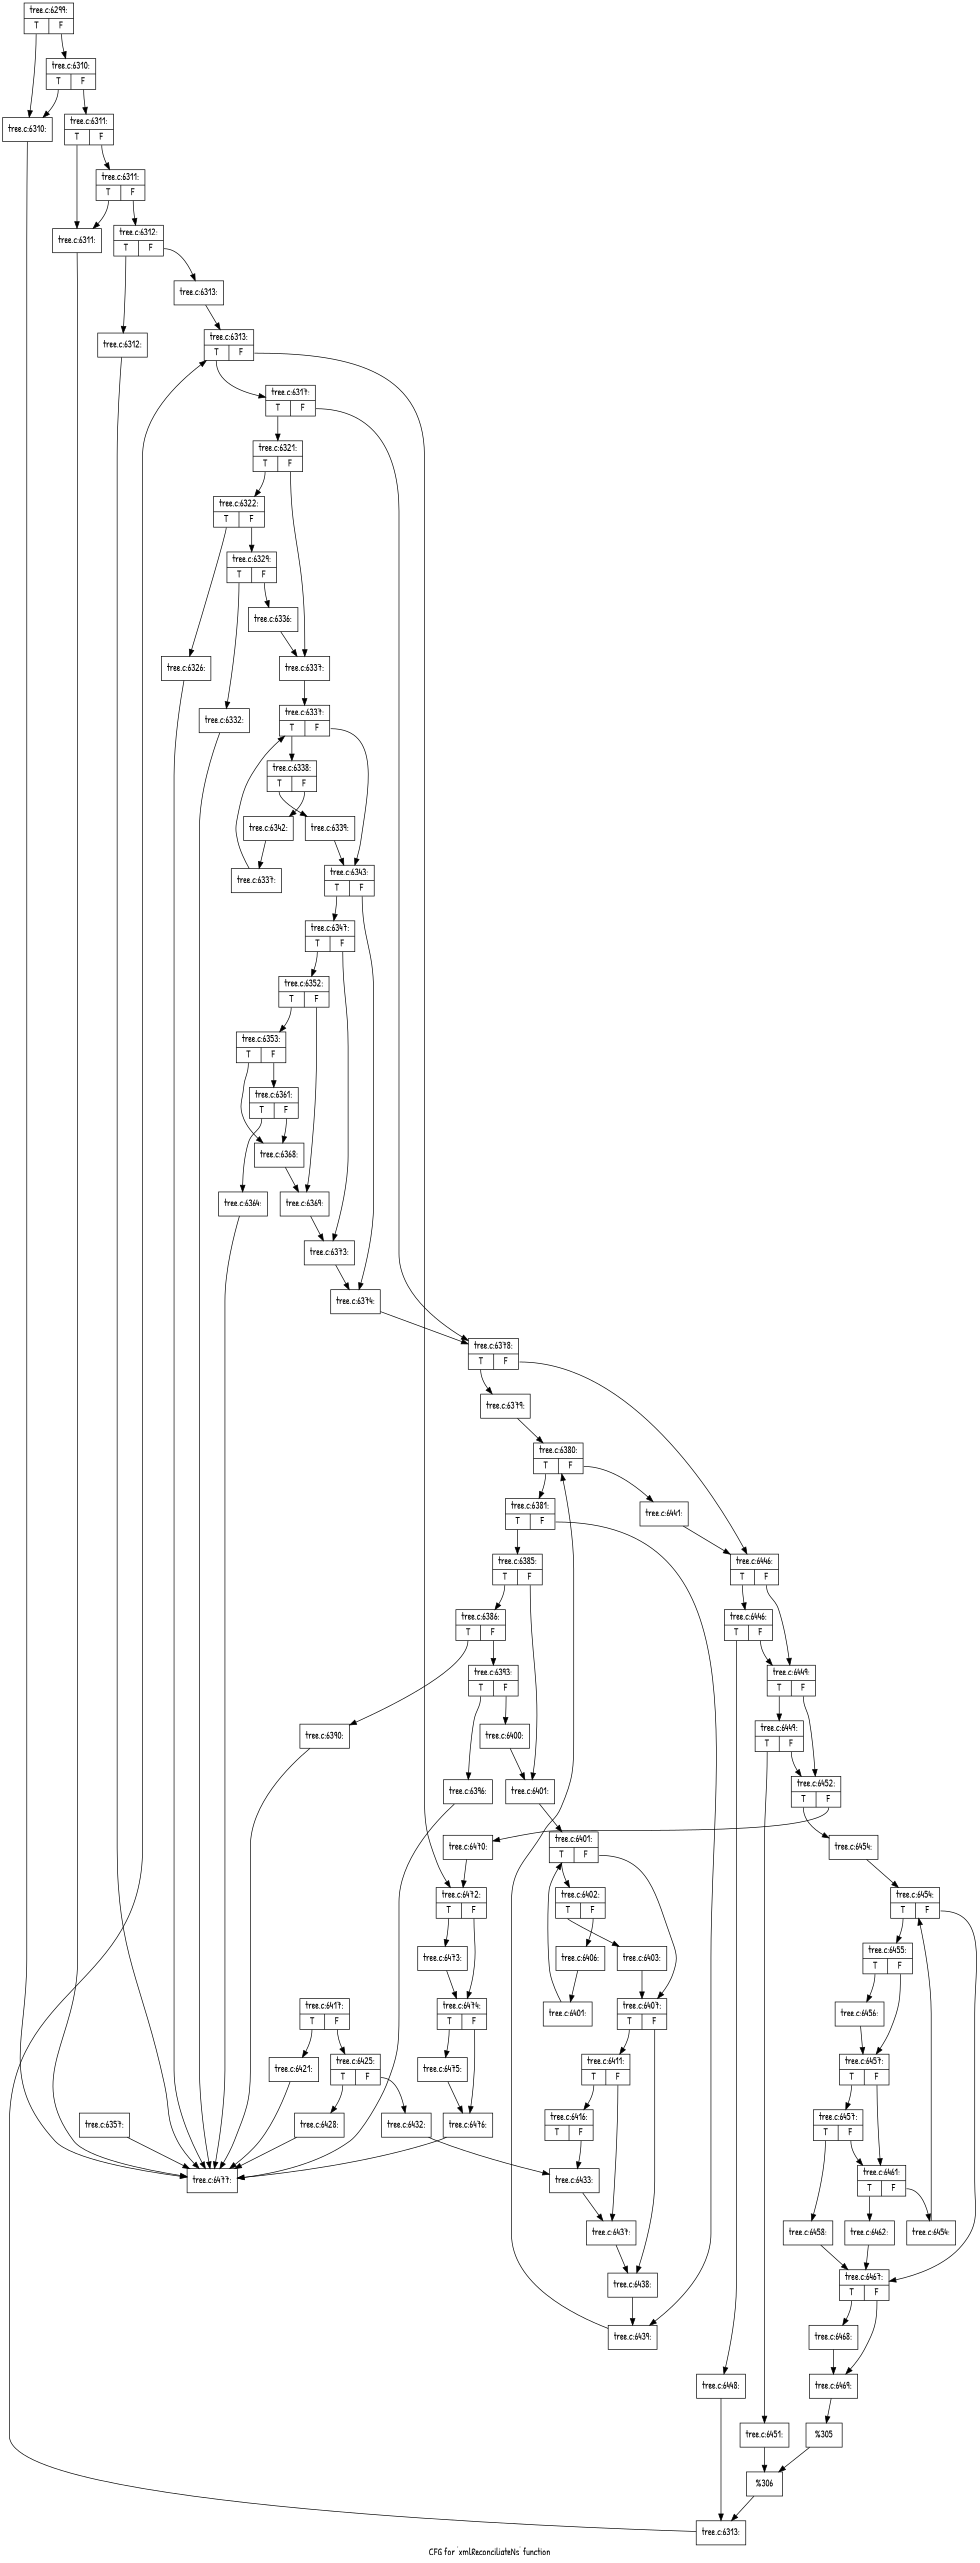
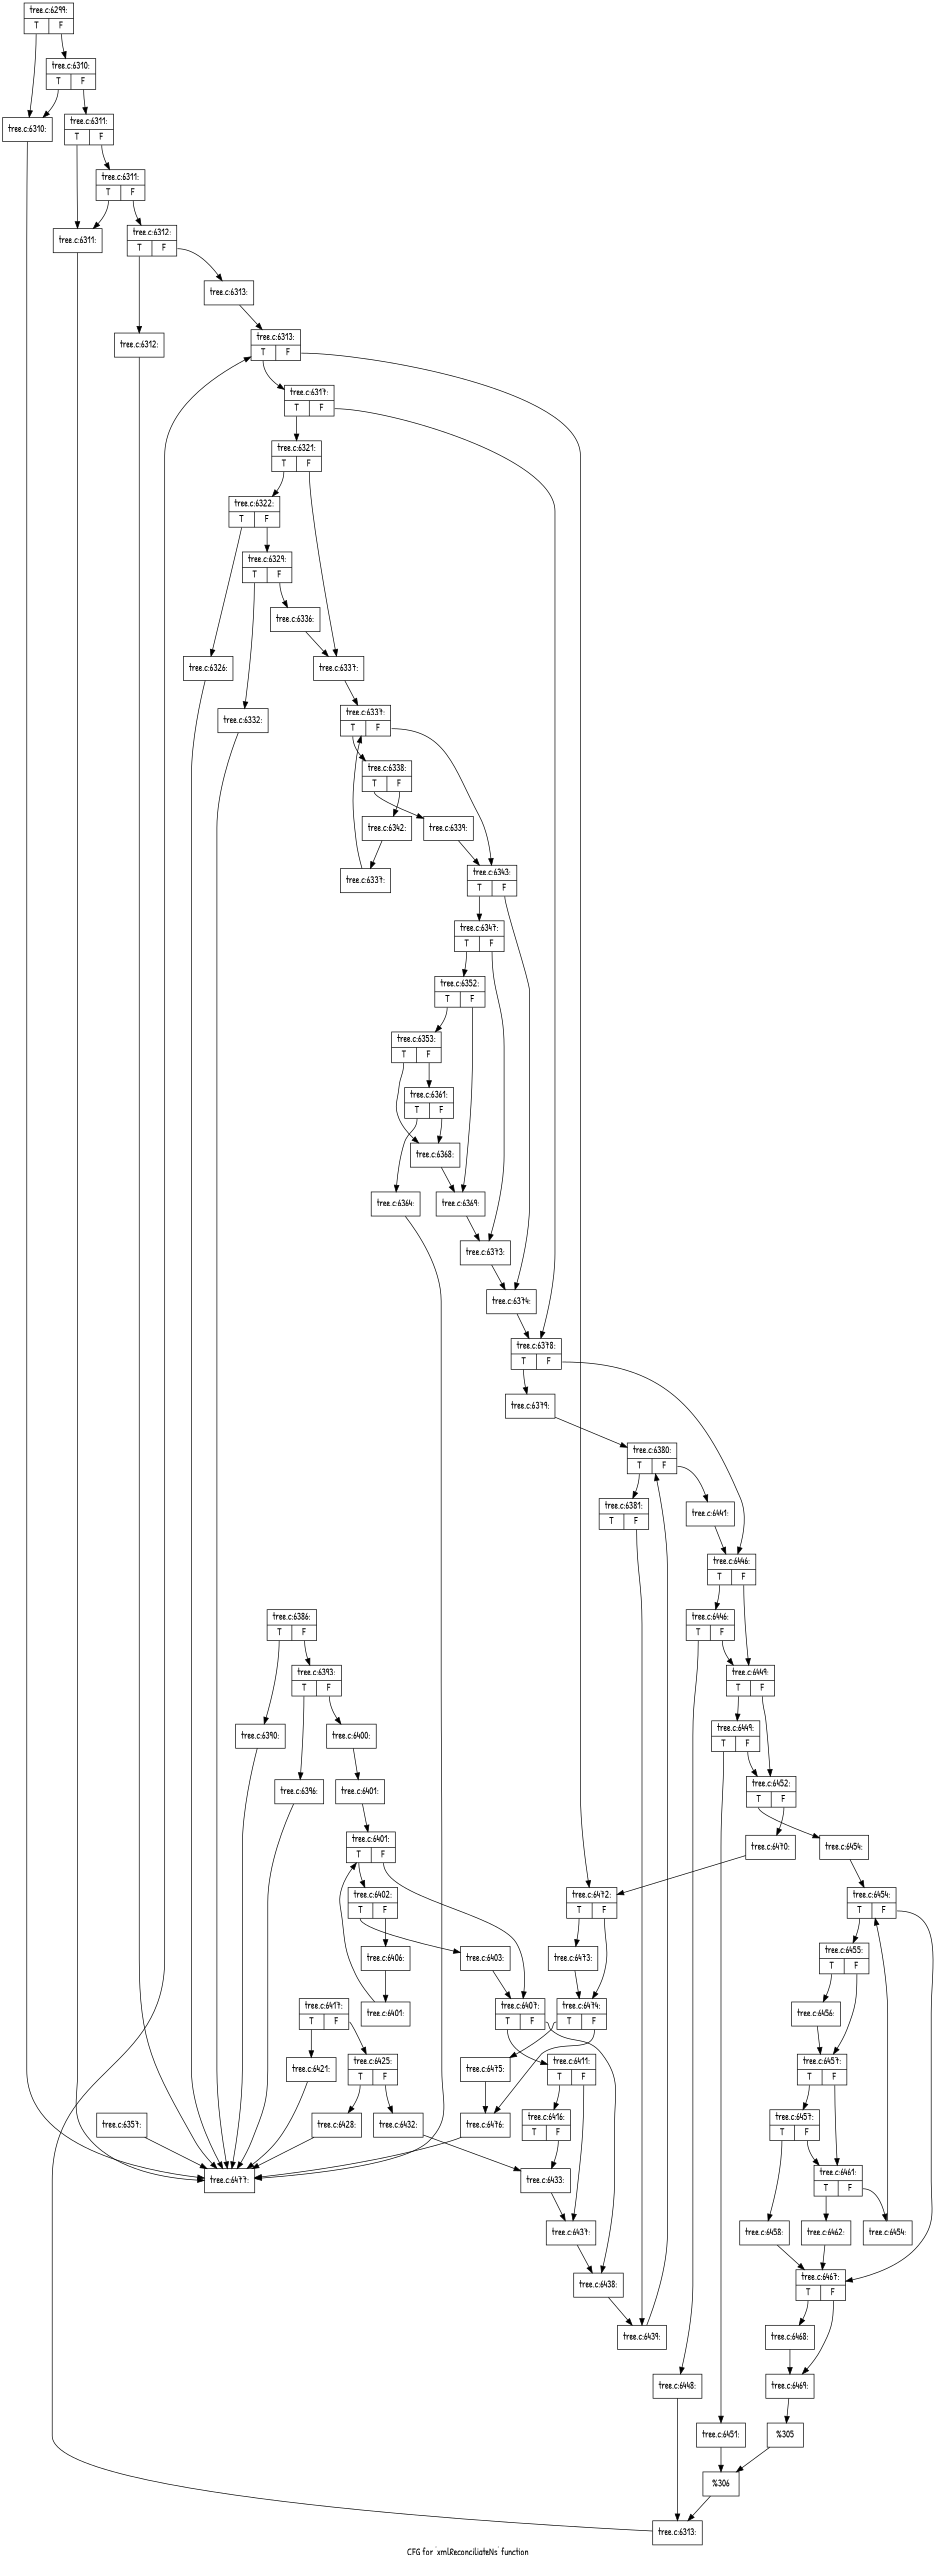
node "tree.c:6385:": removed
